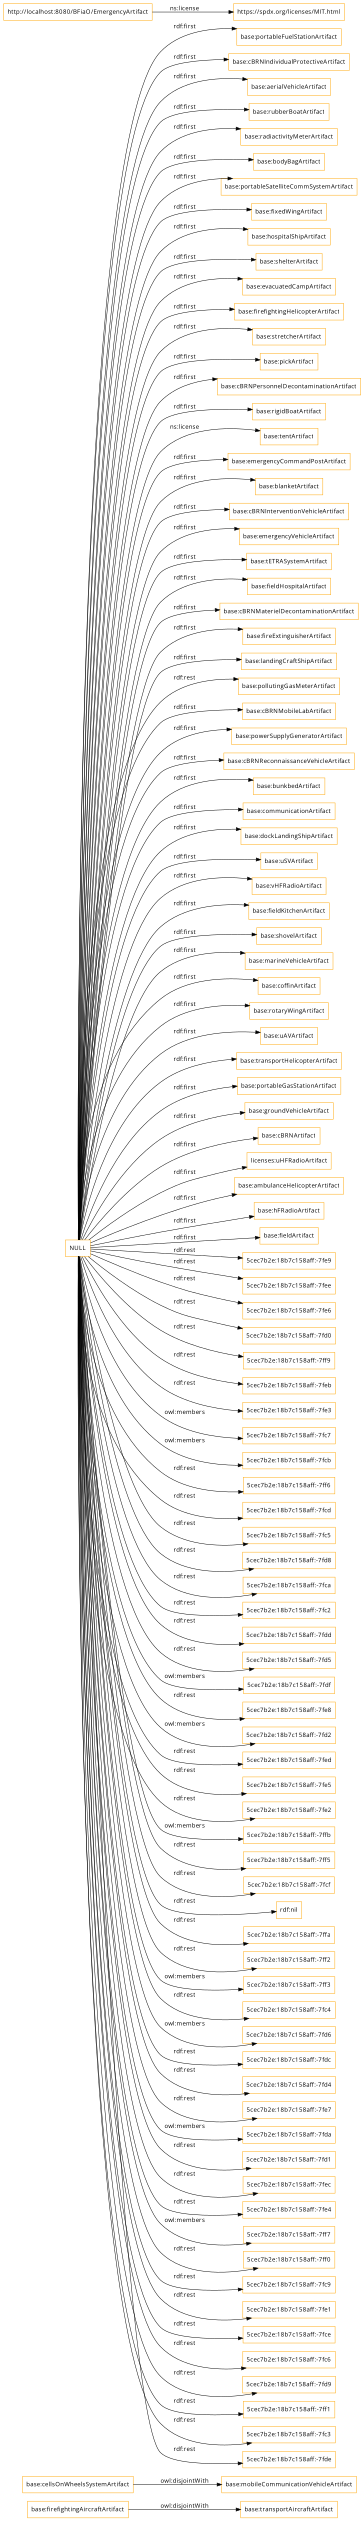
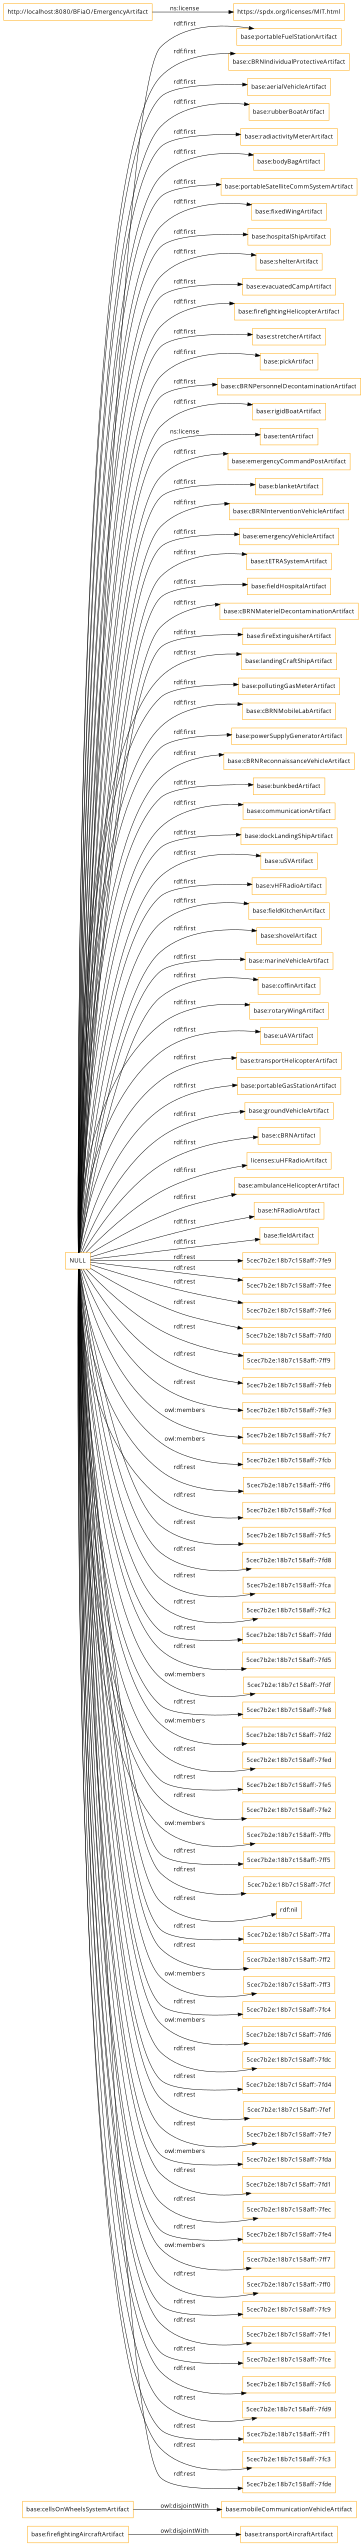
edge "NULL" -> "base:pollutingGasMeterArtifact": label "rdf:rest" -> "rdf:first"
node "5cec7b2e:18b7c158aff:-7fef": added
